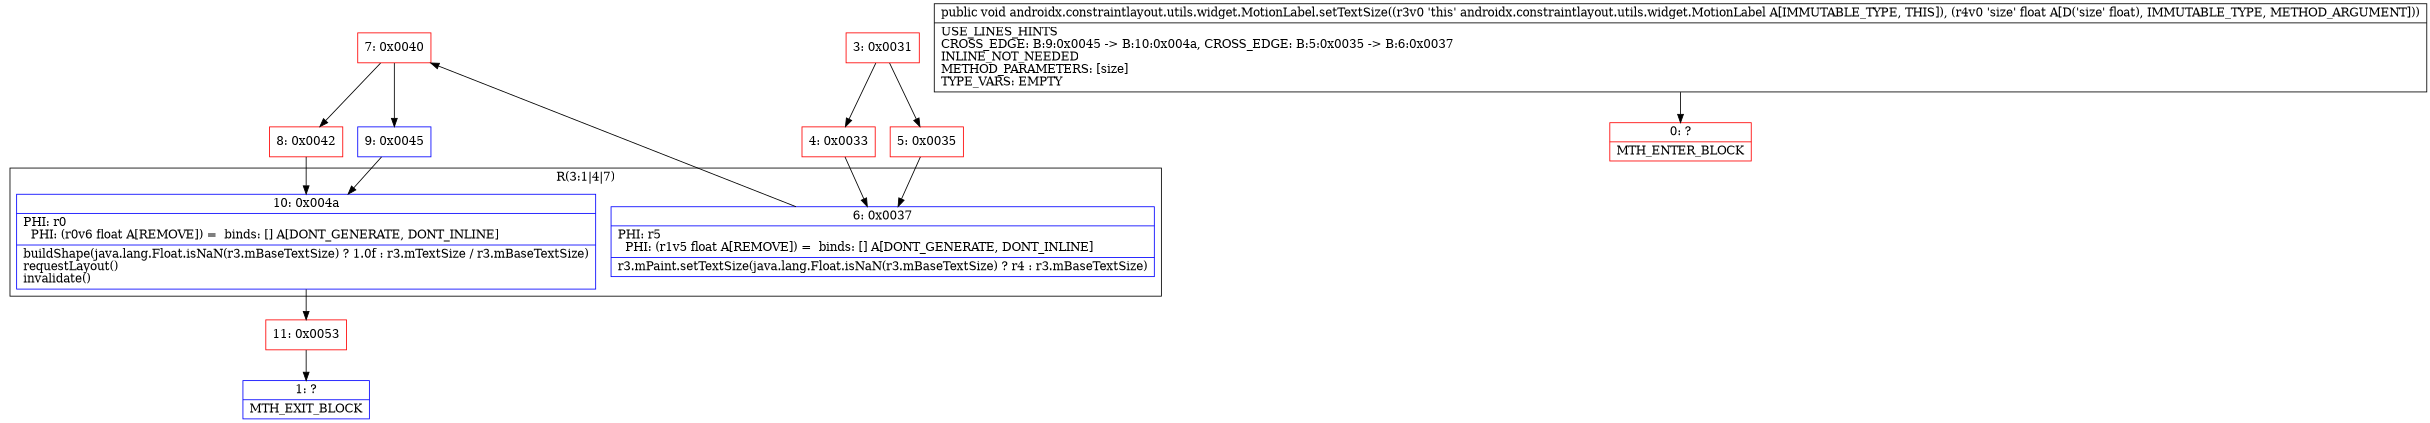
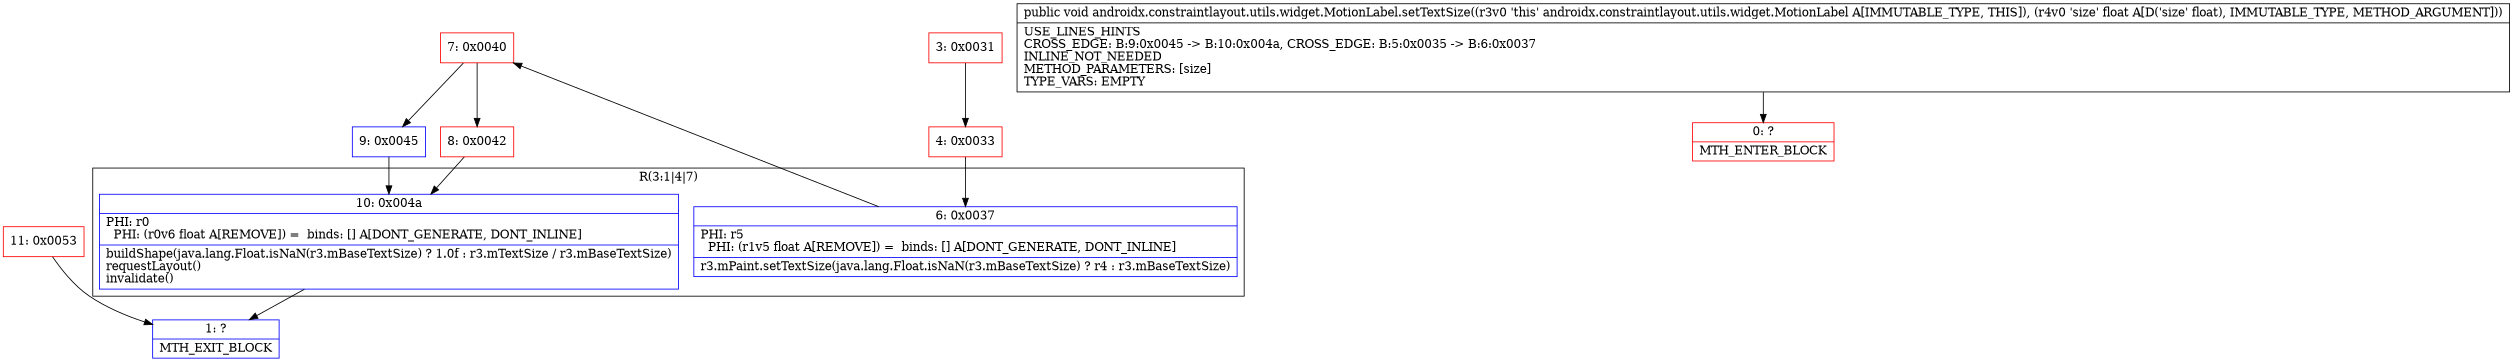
node "5: 0x0035": removed
edge "10: 0x004a" -> "11: 0x0053": now "10: 0x004a" -> "1: ?"
